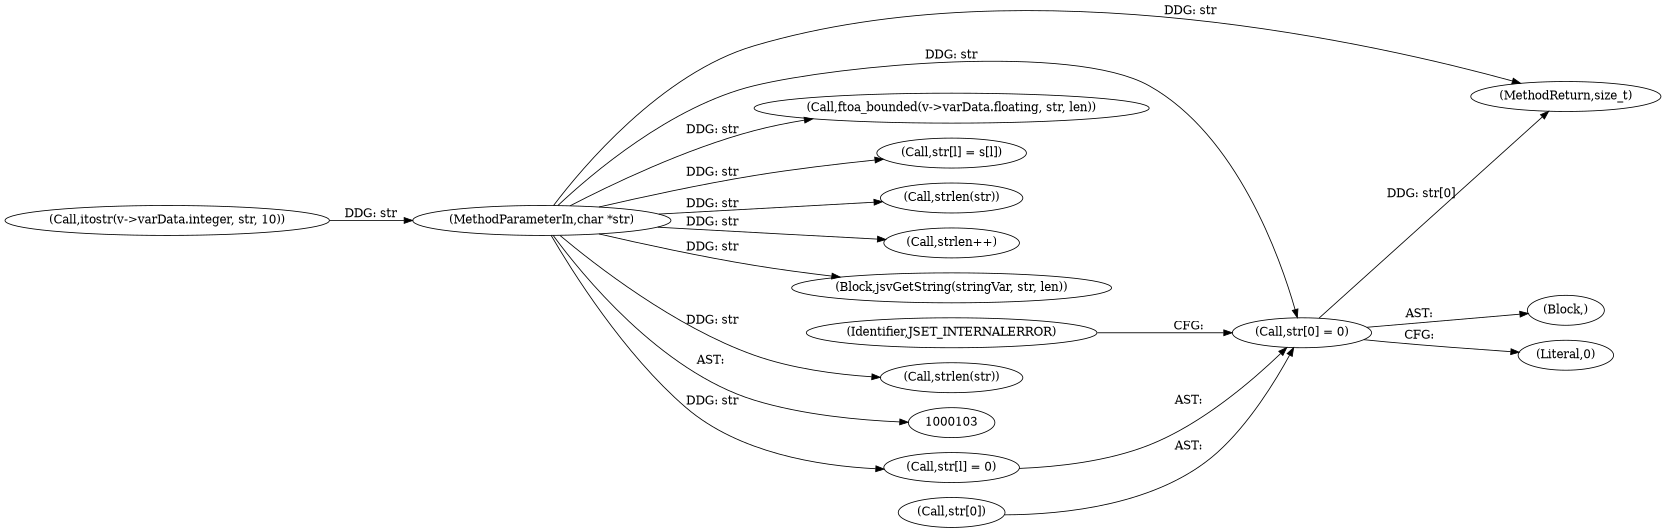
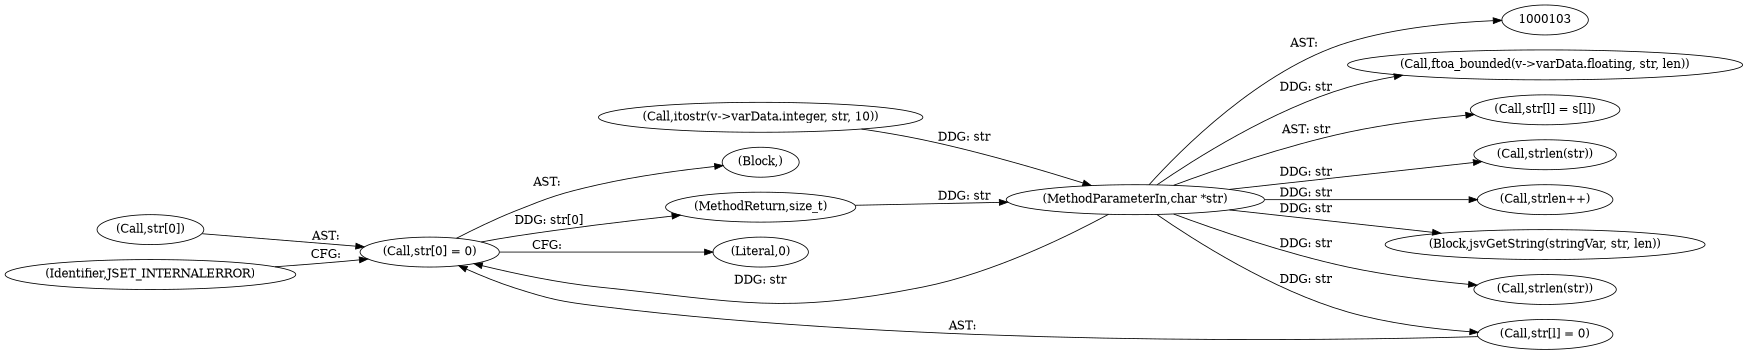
edge "(MethodParameterIn,char *str)" -> "(MethodReturn,size_t)": reversed
edge "(MethodParameterIn,char *str)" -> "(Call,str[l] = s[l])": label "DDG: str" -> "AST: str"
